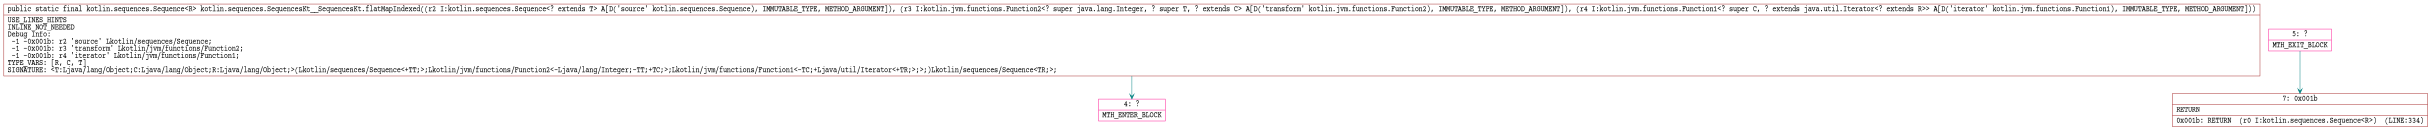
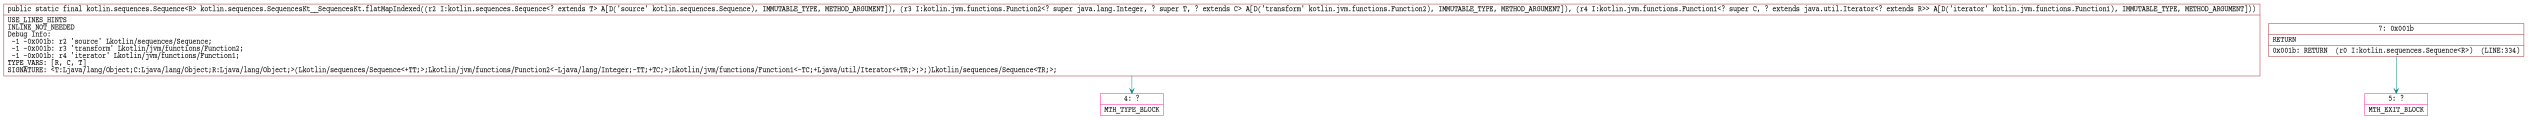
edge "5: ?" -> "7: 0x001b": reversed
node "4: ?": text "MTH_ENTER_BLOCK" -> "MTH_TYPE_BLOCK"
